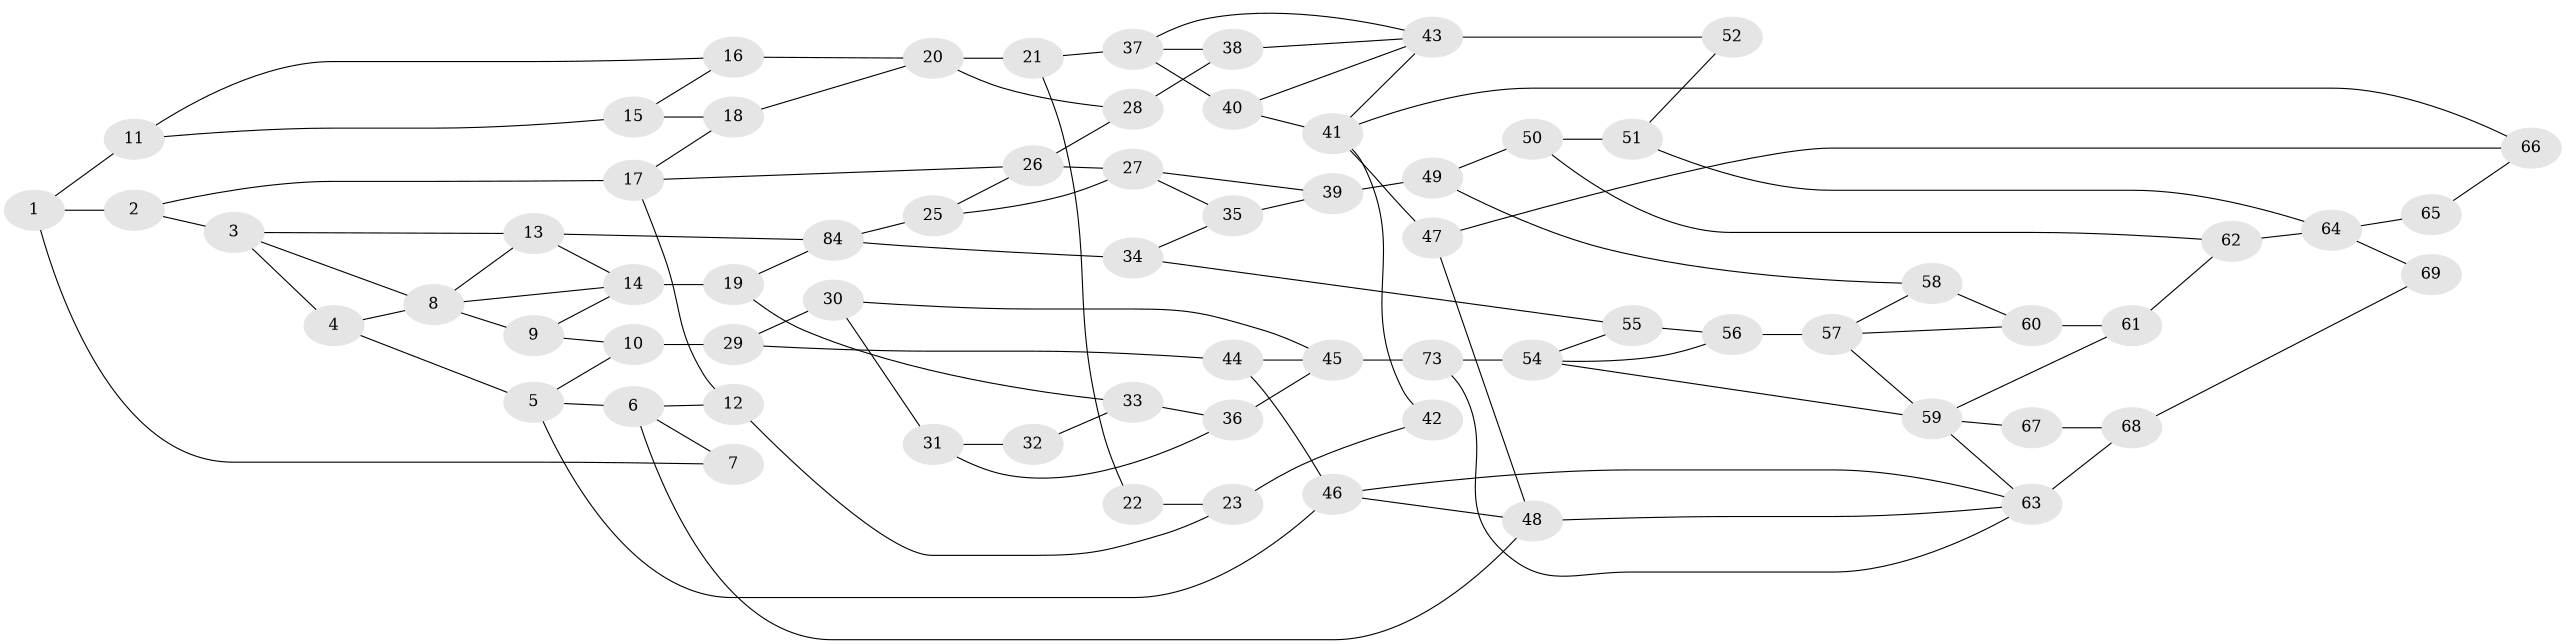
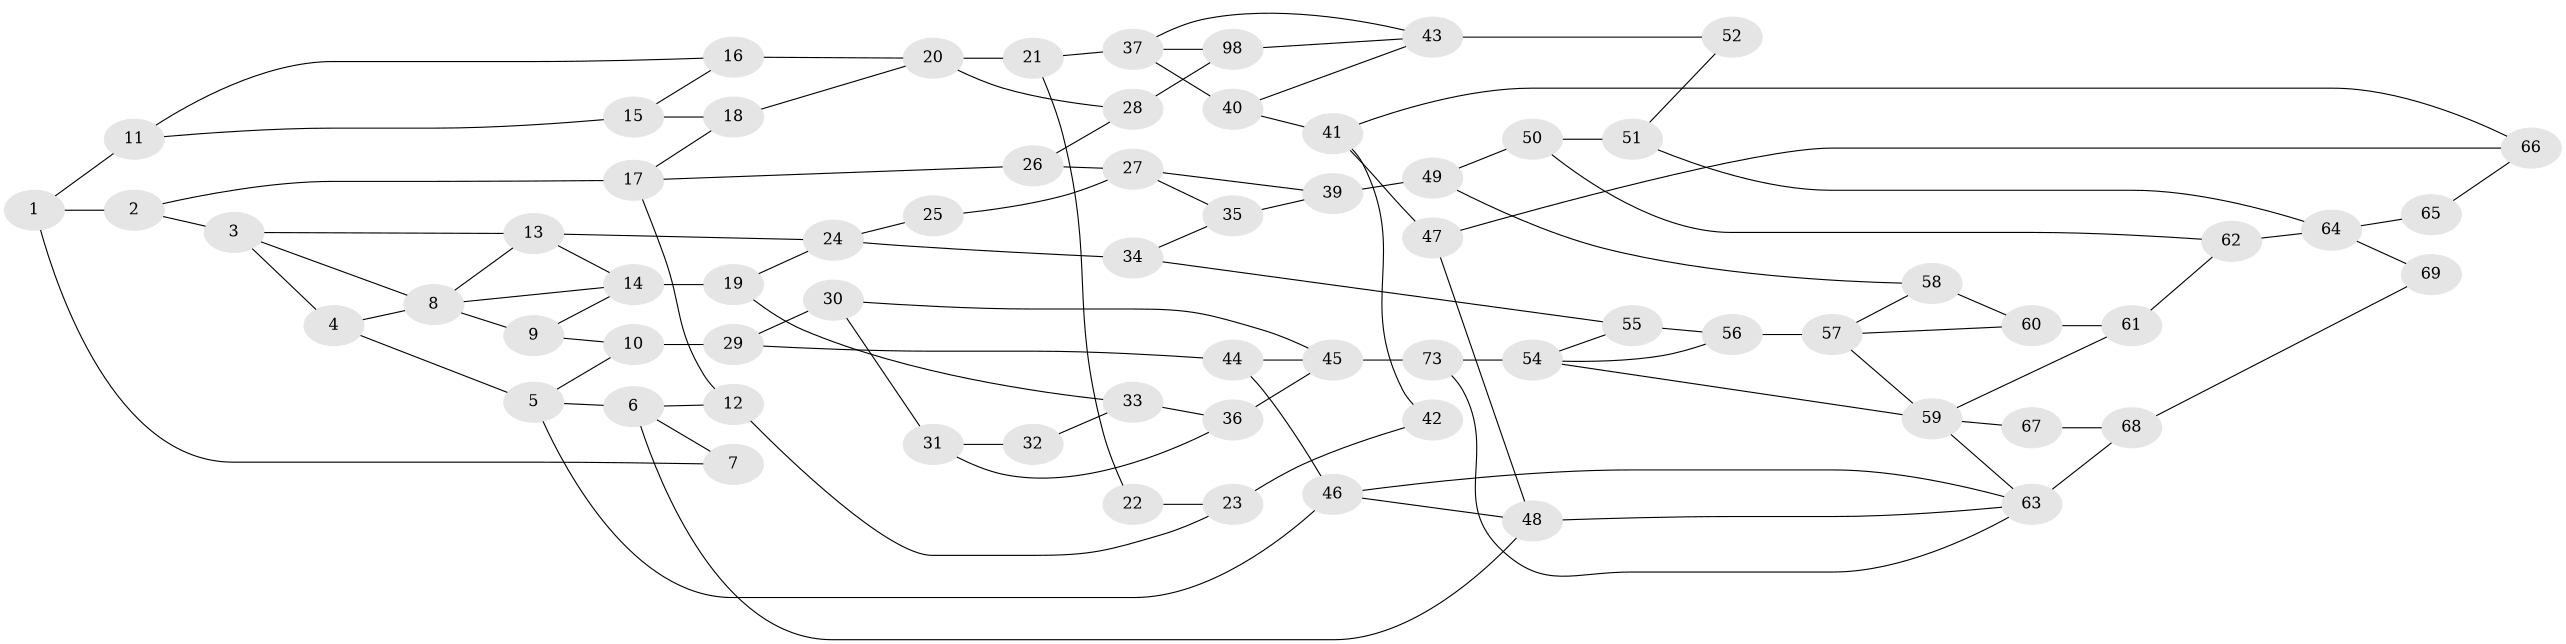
node "38": label "38" -> "98"
edge "43" -- "41": removed
edge "26" -- "25": removed
node "84": label "84" -> "24"
